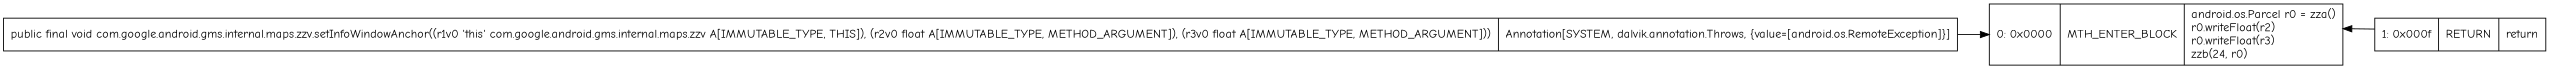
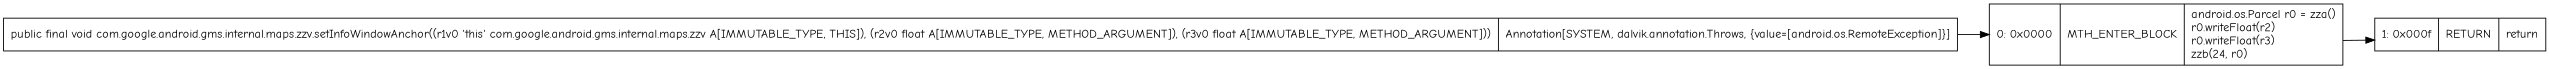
edge "1: 0x000f" -> "0: 0x0000": reversed
